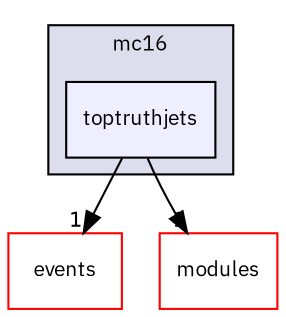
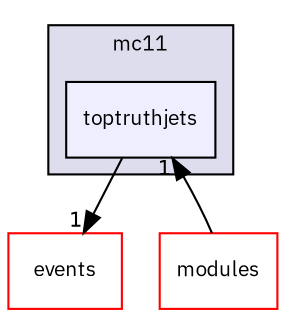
cluster "mc16": label "mc16" -> "mc11"
edge "toptruthjets" -> "modules": reversed
